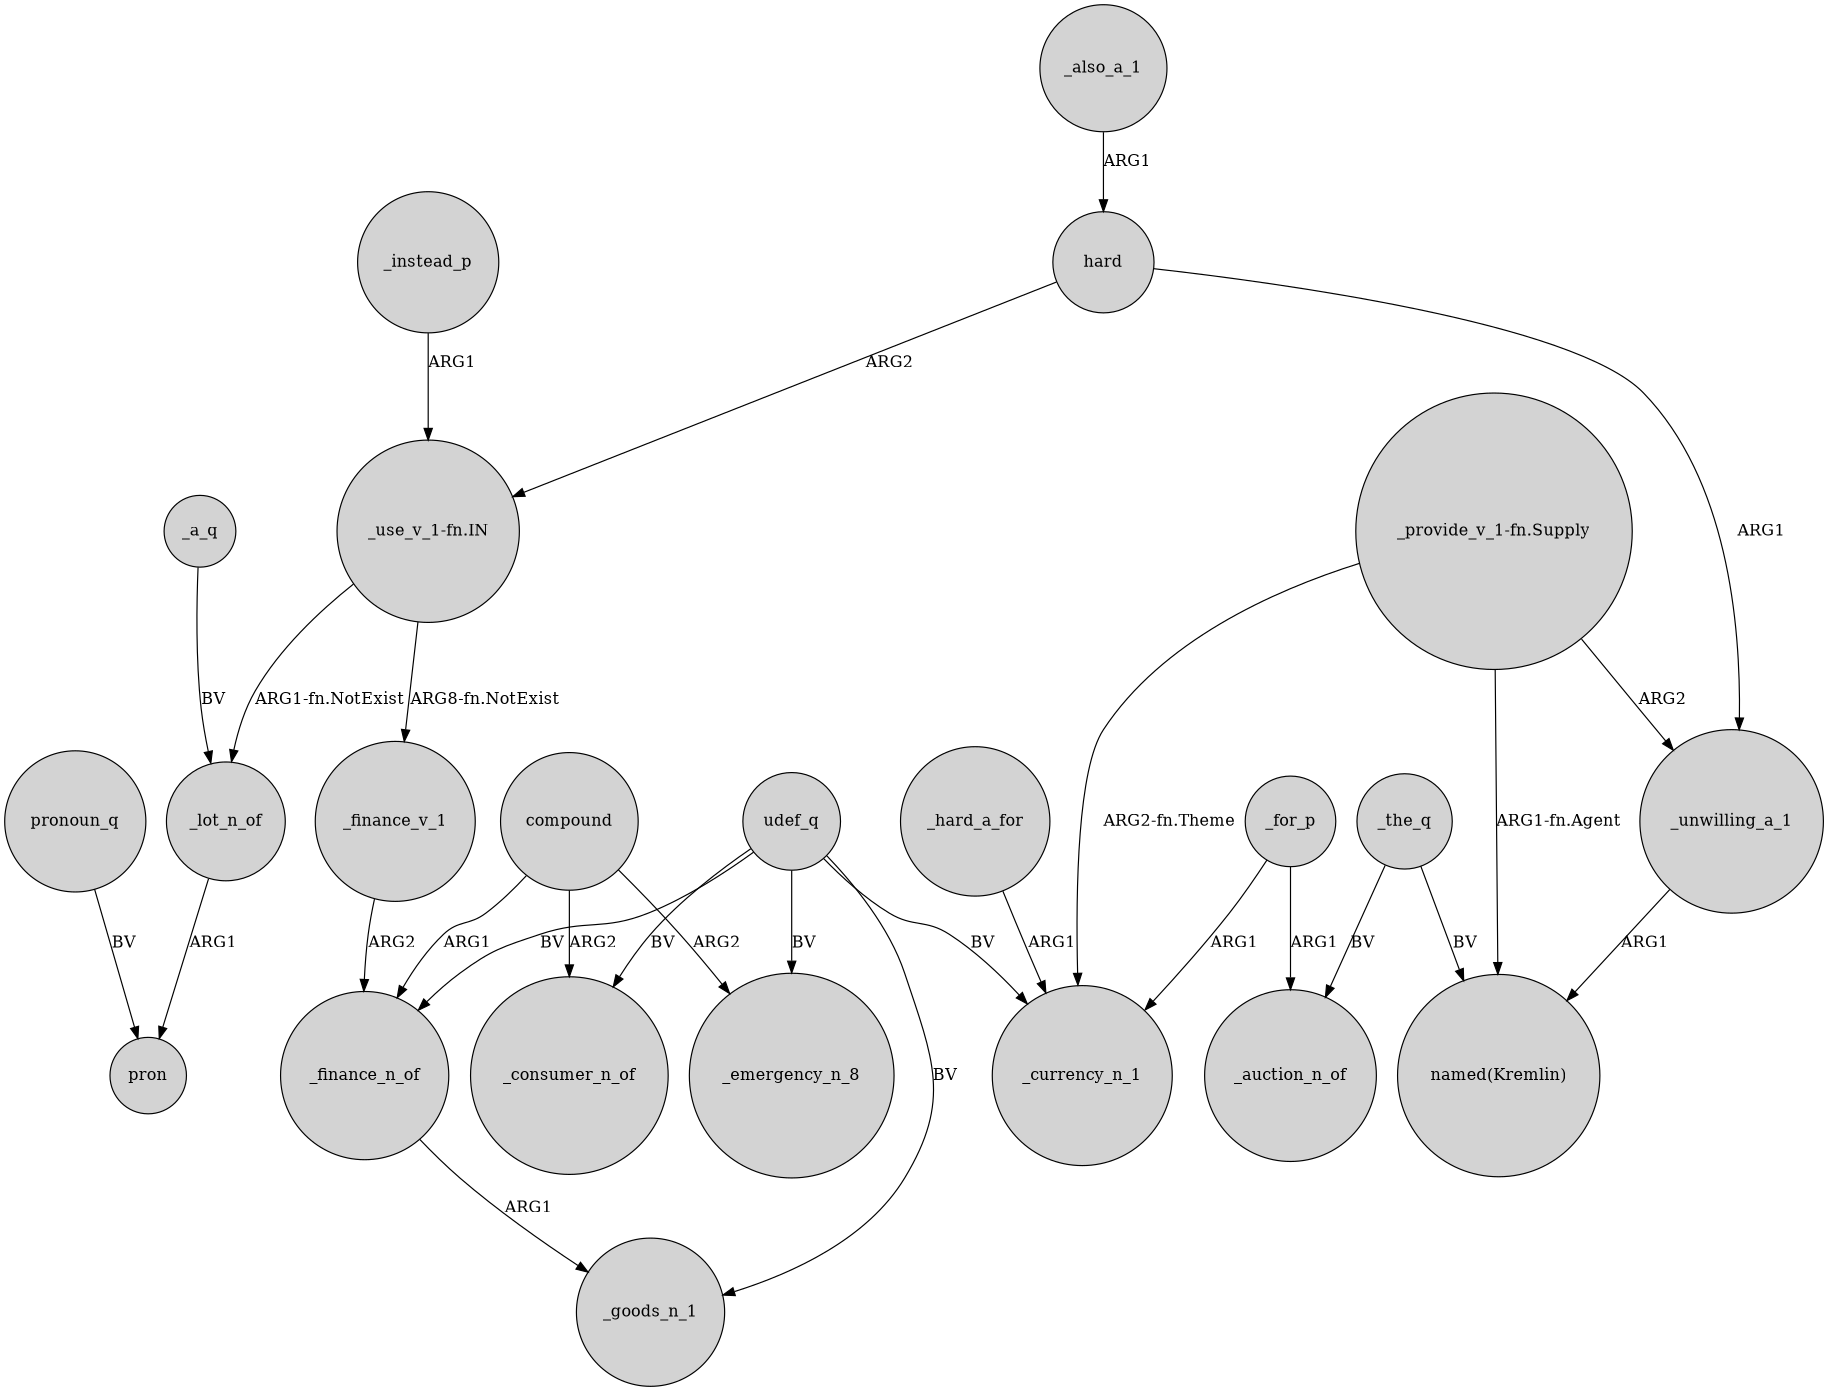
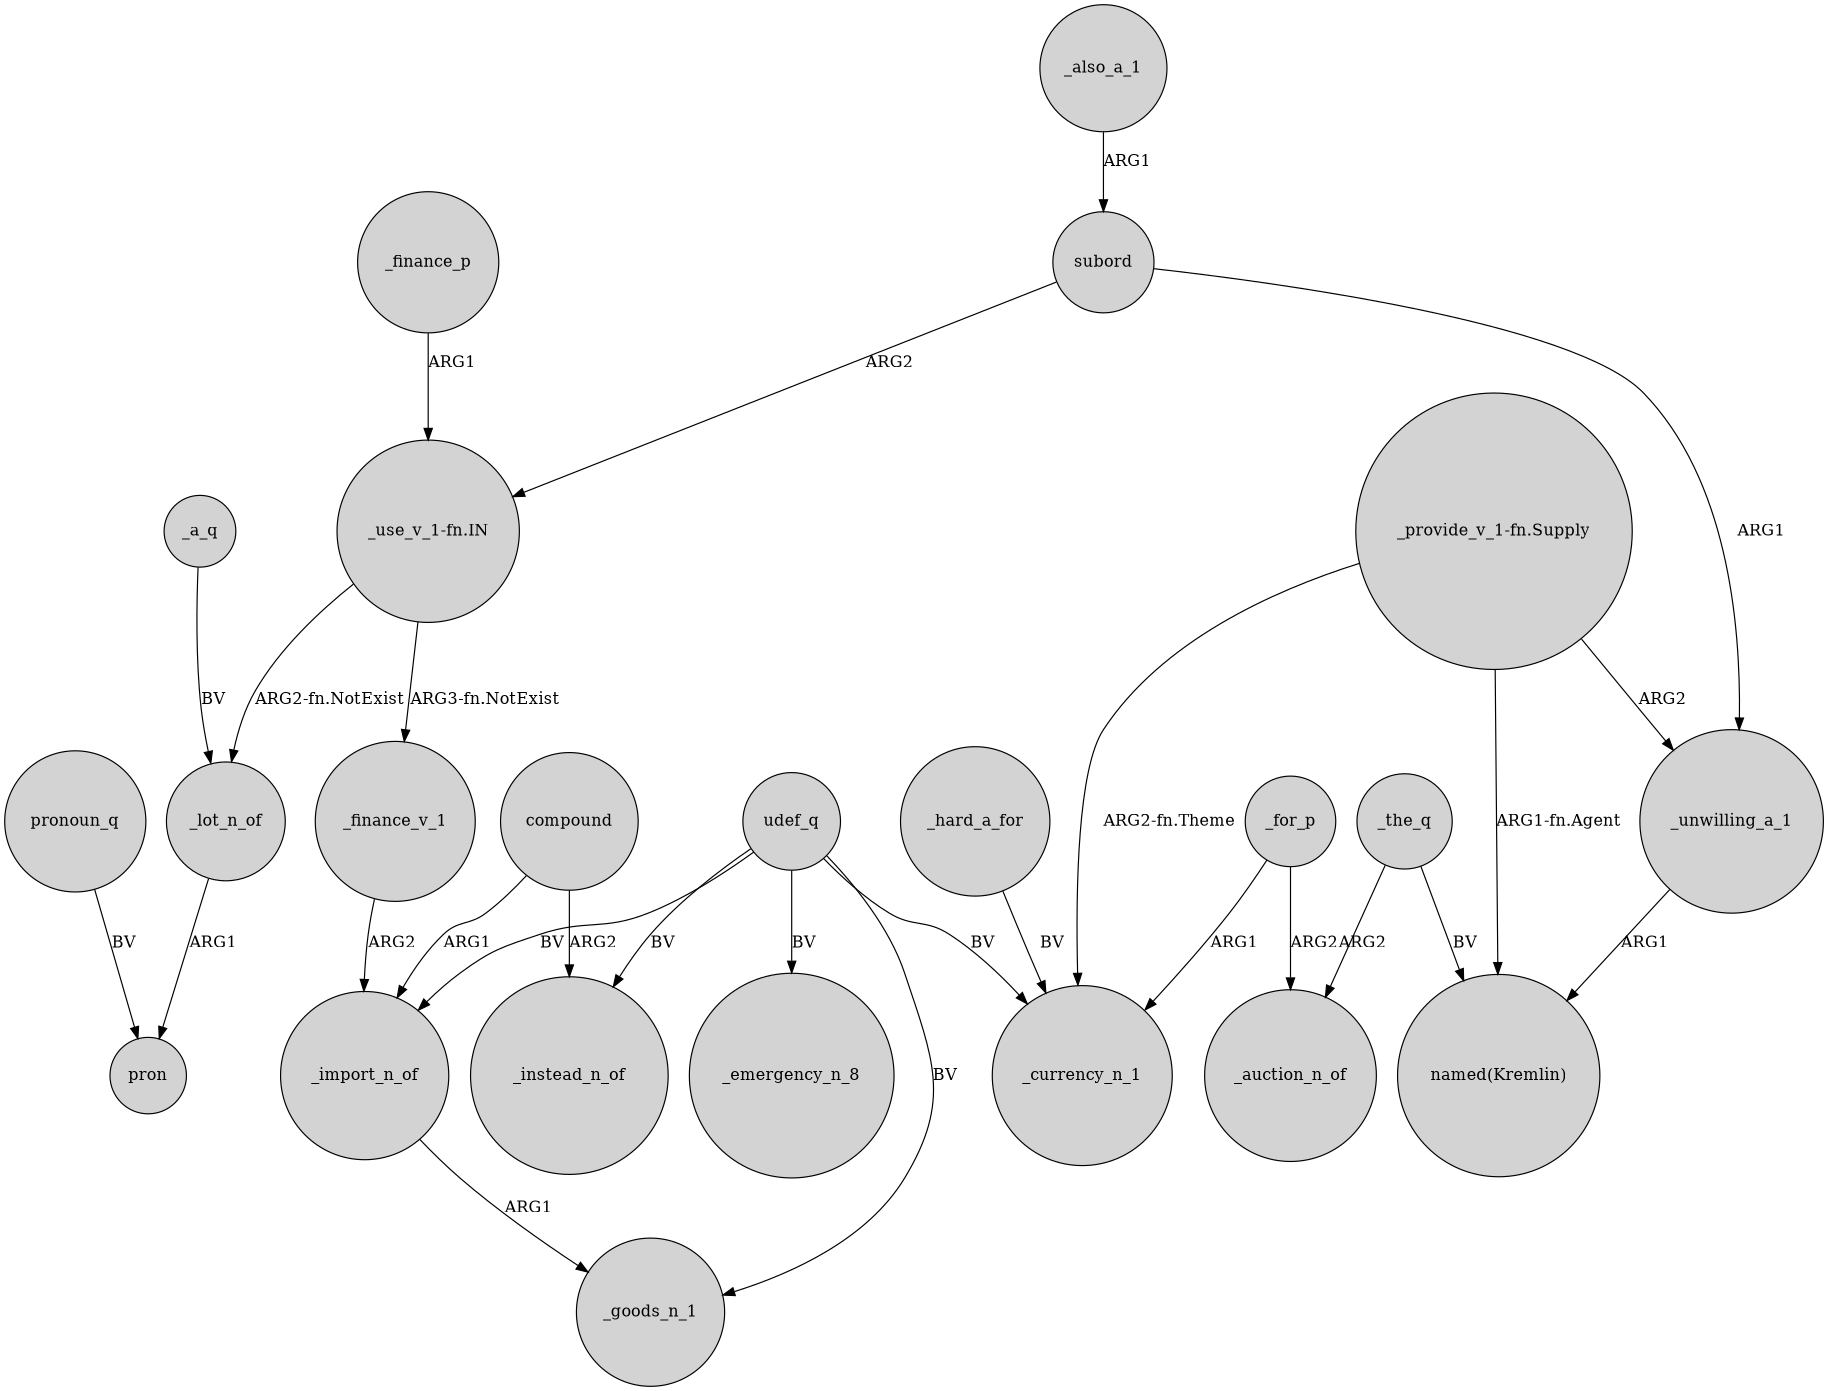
node "_instead_p": label "_instead_p" -> "_finance_p"
node "hard": label "hard" -> "subord"
edge "_use_v_1-fn.IN" -> "_lot_n_of": label "ARG1-fn.NotExist" -> "ARG2-fn.NotExist"
edge "_use_v_1-fn.IN" -> "_finance_v_1": label "ARG8-fn.NotExist" -> "ARG3-fn.NotExist"
edge "compound" -> "_emergency_n_8": removed, label "ARG2"
edge "_hard_a_for" -> "_currency_n_1": label "ARG1" -> "BV"
edge "_for_p" -> "_auction_n_of": label "ARG1" -> "ARG2"
edge "_the_q" -> "_auction_n_of": label "BV" -> "ARG2"
node "_finance_n_of": label "_finance_n_of" -> "_import_n_of"
node "_consumer_n_of": label "_consumer_n_of" -> "_instead_n_of"
